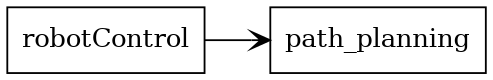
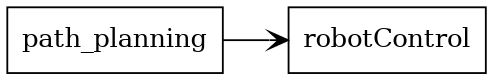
edge "robotControl" -> "path_planning": reversed
